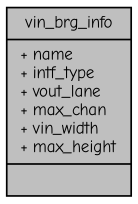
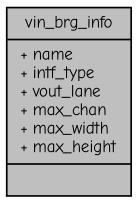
node "vin_brg_info": text "+ vin_width" -> "+ max_width"
